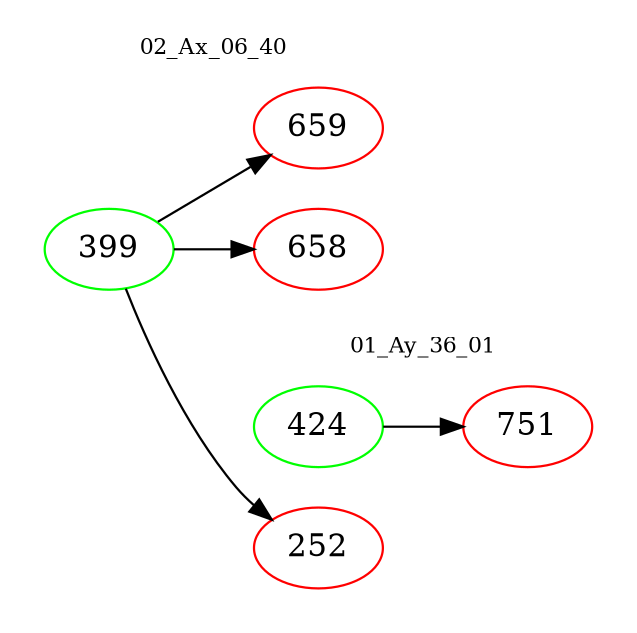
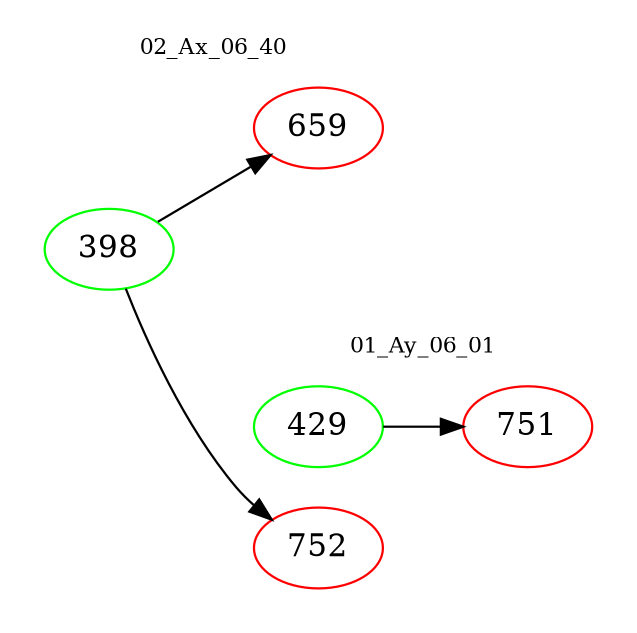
node "399": label "399" -> "398"
node "658": removed
cluster "01_Ay_36_01": label "01_Ay_36_01" -> "01_Ay_06_01"
node "424": label "424" -> "429"
node "252": label "252" -> "752"
